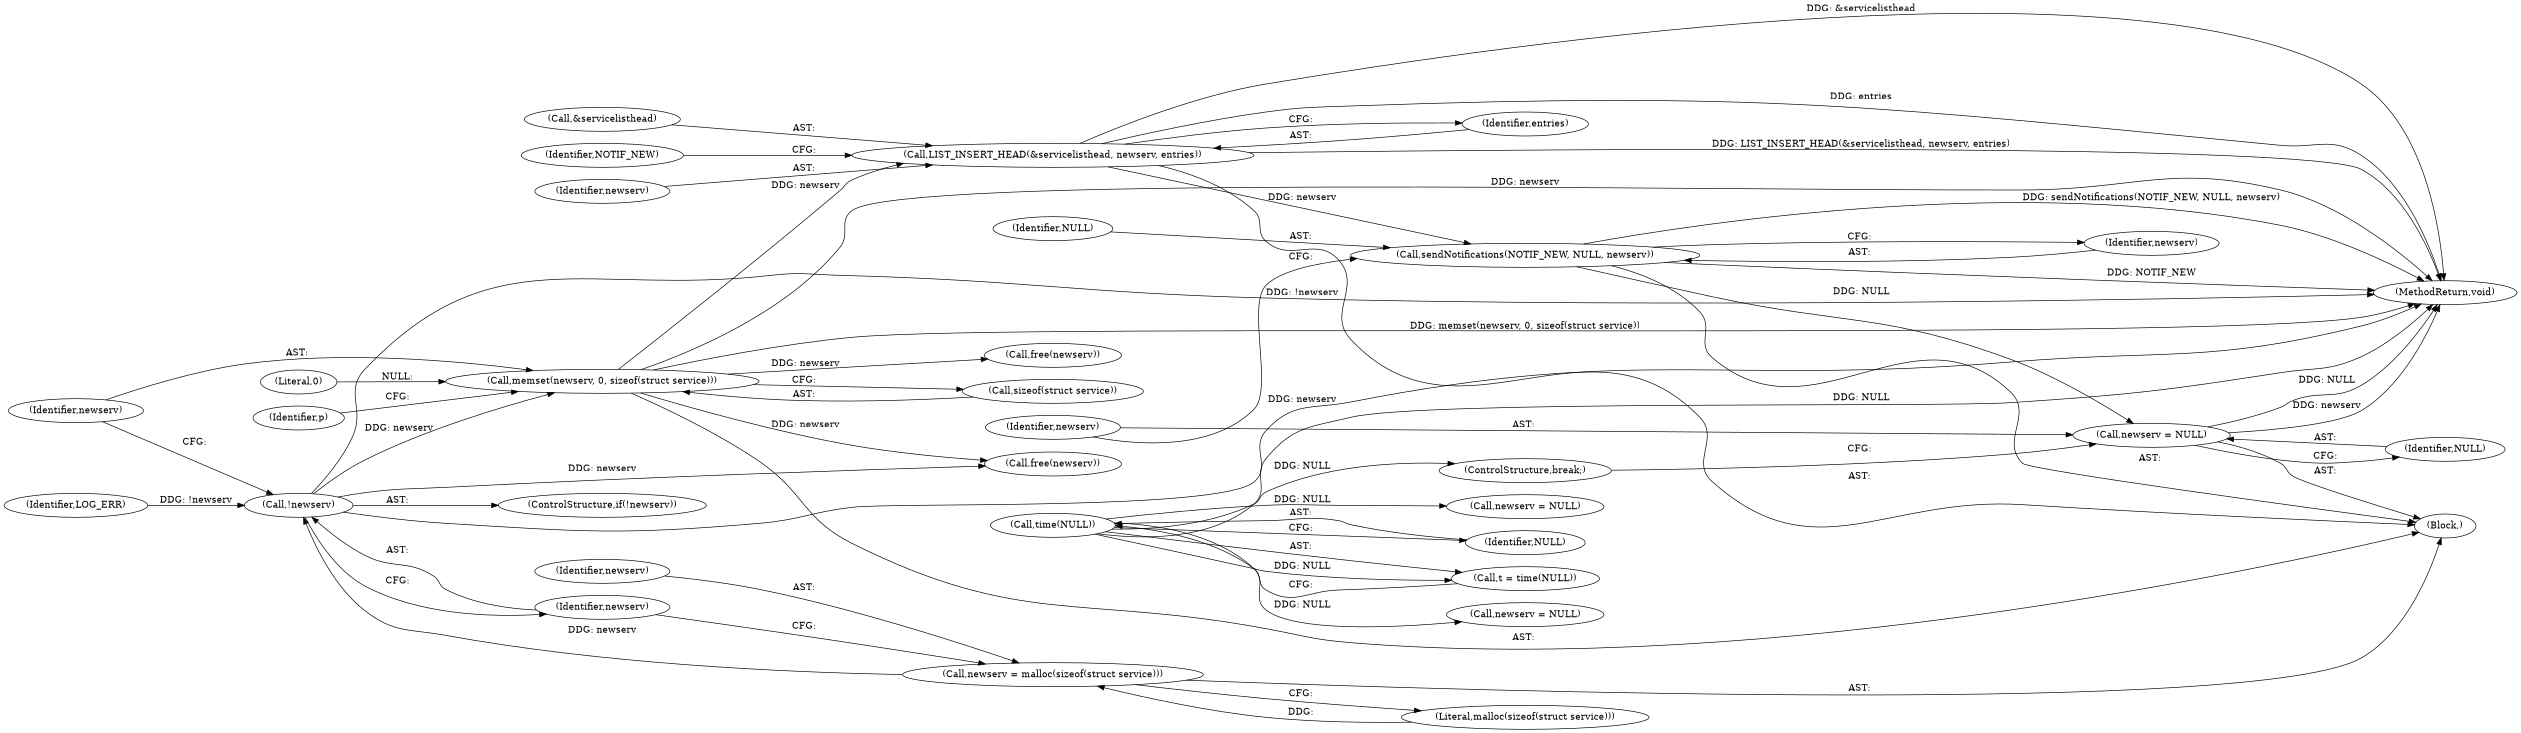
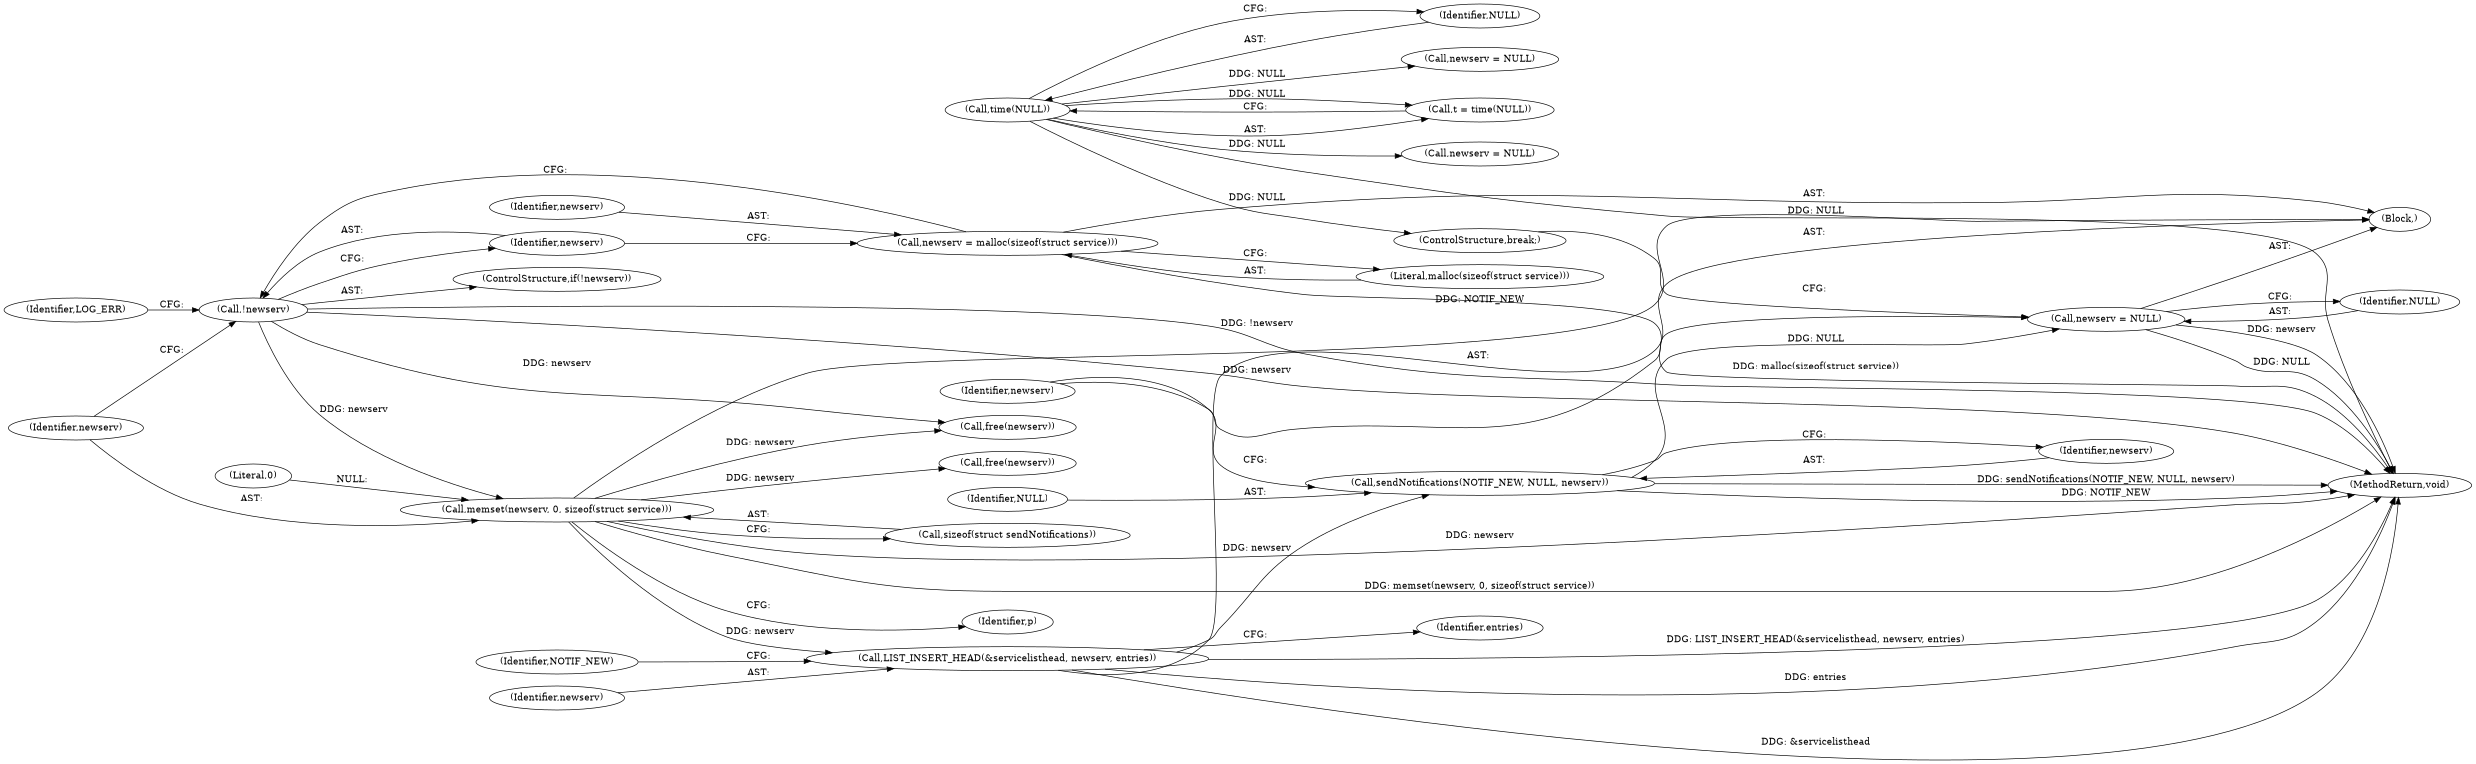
node "(Call,&servicelisthead)": removed
edge "(Identifier,entries)" -> "(Call,LIST_INSERT_HEAD(&servicelisthead, newserv, entries))": removed, label "AST:"
edge "(Call,newserv = malloc(sizeof(struct service)))" -> "(MethodReturn,void)": added, label "DDG: malloc(sizeof(struct service))"
node "(Call,sizeof(struct service))": label "(Call,sizeof(struct service))" -> "(Call,sizeof(struct sendNotifications))"
edge "(Call,sendNotifications(NOTIF_NEW, NULL, newserv))" -> "(Block,)": removed, label "AST:"
edge "(Identifier,p)" -> "(Call,memset(newserv, 0, sizeof(struct service)))": reversed
edge "(Identifier,LOG_ERR)" -> "(Call,!newserv)": label "DDG: !newserv" -> "CFG: "
edge "(Call,newserv = malloc(sizeof(struct service)))" -> "(Call,!newserv)": label "DDG: newserv" -> "CFG: "
edge "(Call,memset(newserv, 0, sizeof(struct service)))" -> "(Block,)": label "AST: " -> "DDG: NOTIF_NEW"
edge "(Literal,malloc(sizeof(struct service)))" -> "(Call,newserv = malloc(sizeof(struct service)))": label "DDG: " -> "AST: "
